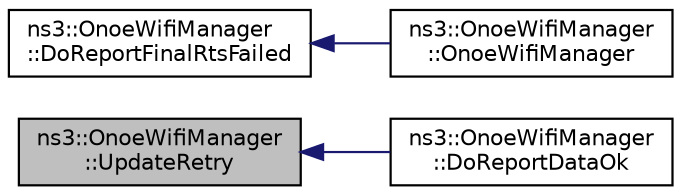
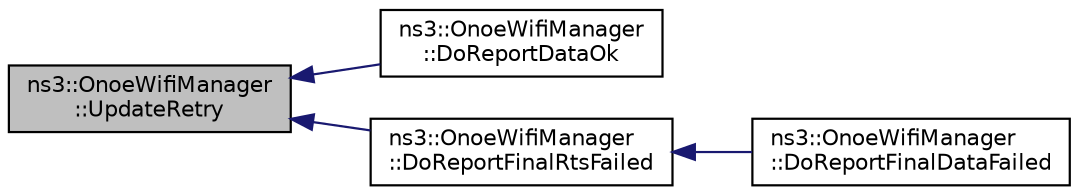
node "ns3::OnoeWifiManager ::OnoeWifiManager": label "ns3::OnoeWifiManager ::OnoeWifiManager" -> "ns3::OnoeWifiManager ::DoReportFinalDataFailed"
edge "ns3::OnoeWifiManager ::DoReportFinalRtsFailed" -> "ns3::OnoeWifiManager ::UpdateRetry": added
